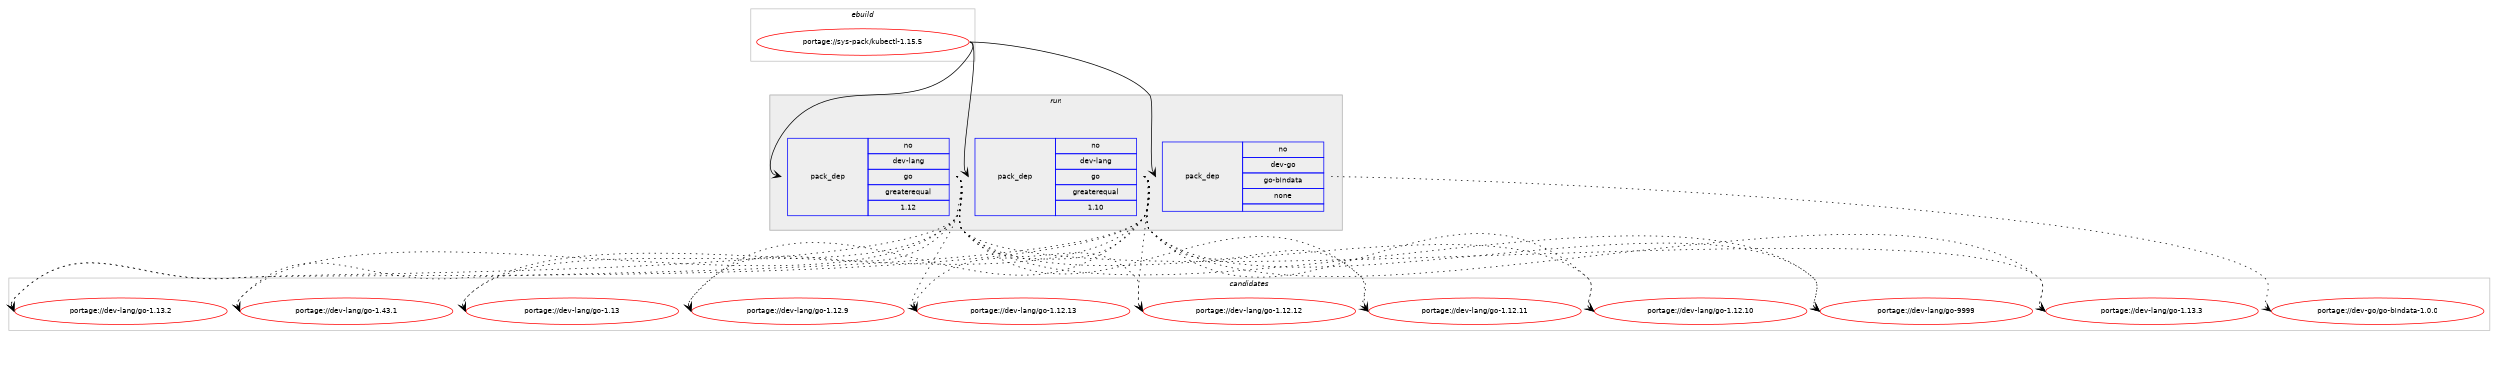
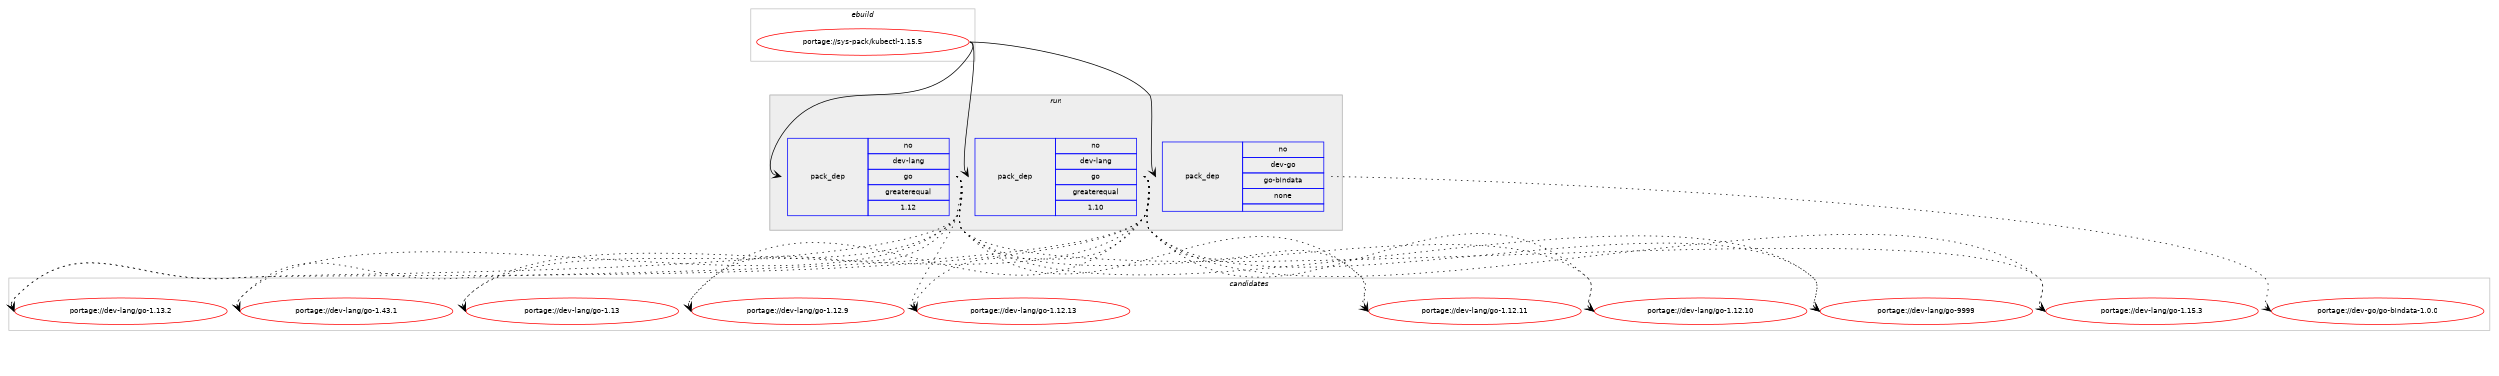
node "portage://dev-lang/go-1.12.12": removed
node "portage://dev-lang/go-1.13.3": label "portage://dev-lang/go-1.13.3" -> "portage://dev-lang/go-1.15.3"
